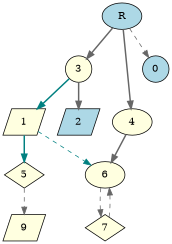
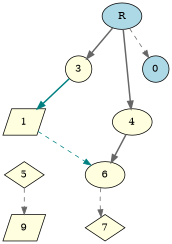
node "2": removed
edge "1" -> "5": removed
edge "7" -> "6": removed
